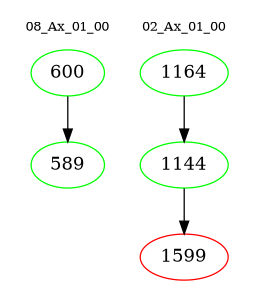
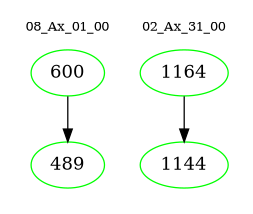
cluster "02_Ax_01_00": label "02_Ax_01_00" -> "02_Ax_31_00"
node "589": label "589" -> "489"
node "1599": removed
